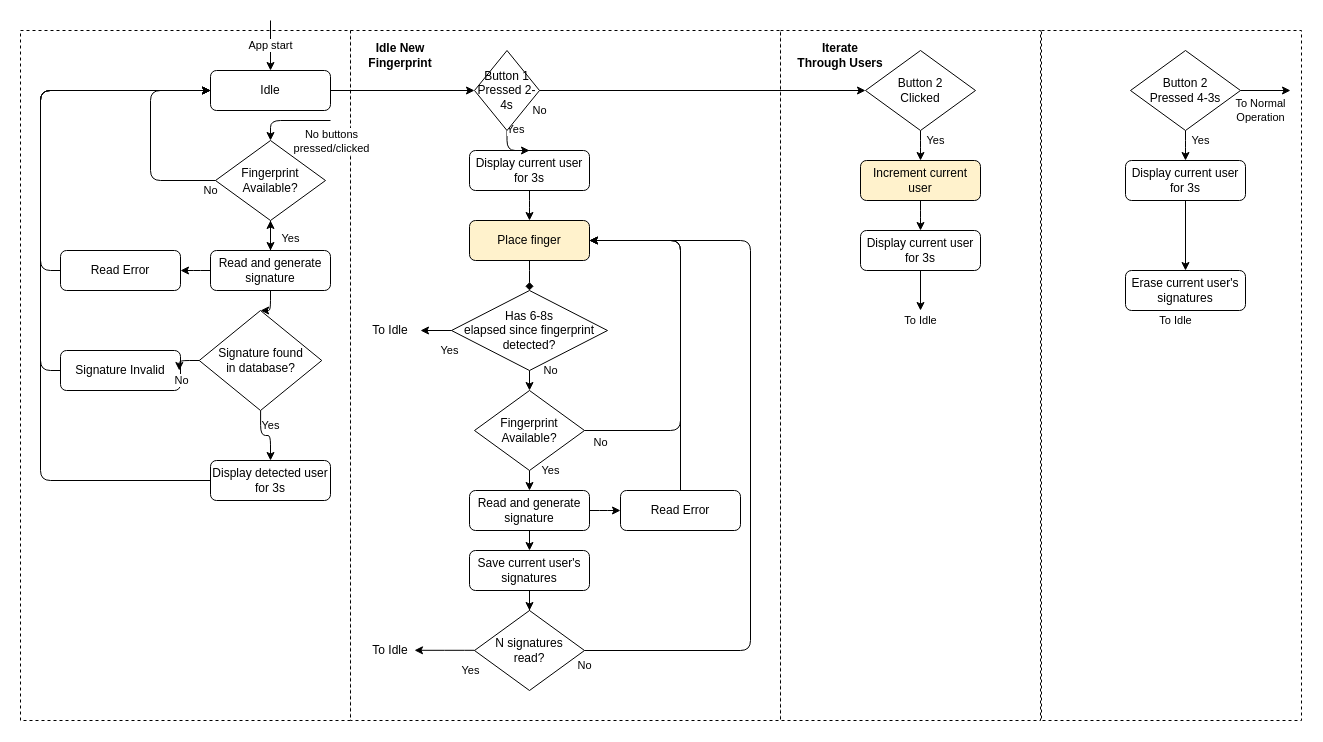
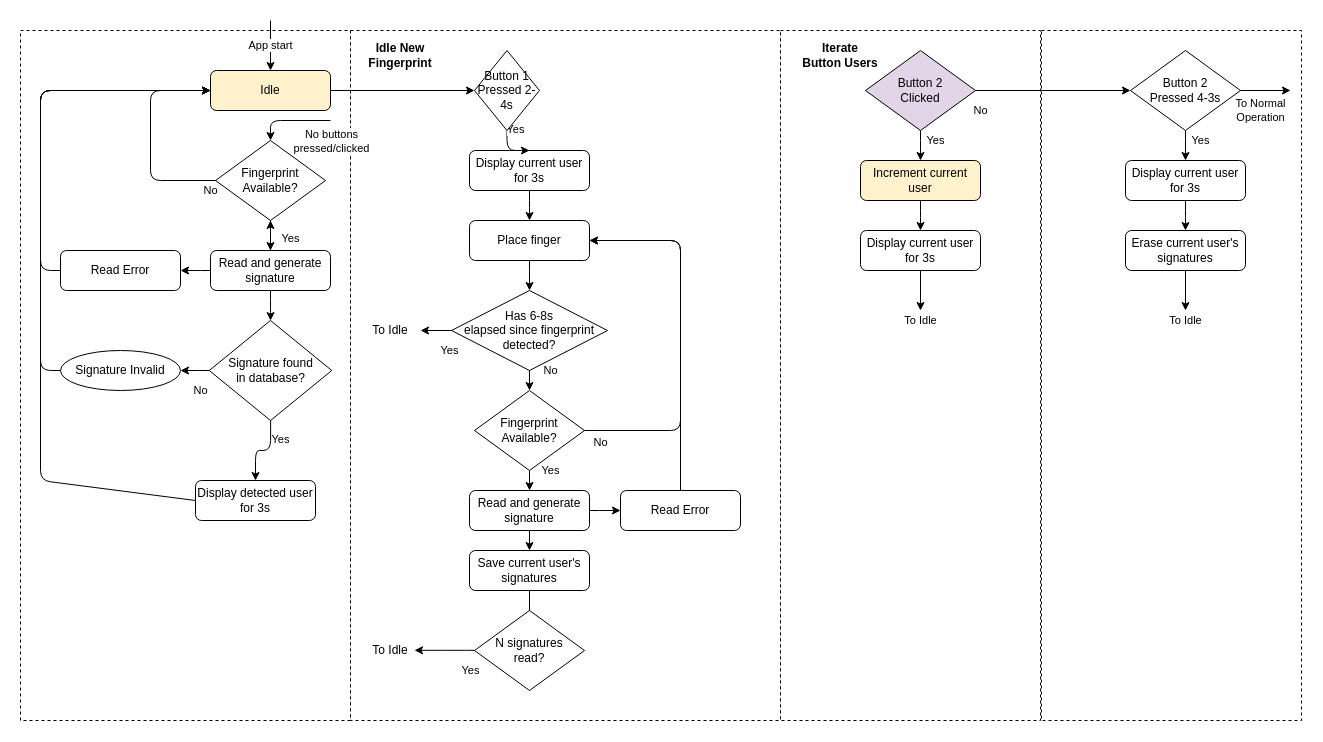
node "Iterate Through Users": label "Iterate Through Users" -> "Iterate Button Users"
node "Idle": fillcolor #ffffff -> #fff2cc
edge "Button 1 Pressed 2-4s" -> "Button 2 Clicked": removed, label "No"
node "Button 2 Clicked": fillcolor #ffffff -> #e1d5e7
edge "Button 2 Clicked" -> "Button 2 Pressed 4-3s": added, label "No"
node "Place finger": fillcolor #fff2cc -> #ffffff
edge "Place finger" -> "Has 6-8s elapsed since fingerprint detected?": arrowhead diamond -> classic
node "Erase current user's signatures": moved (1186, 291) -> (1186, 251)
node "Signature found in database?": moved (261, 361) -> (271, 371)
node "Signature Invalid": shape rounded rectangle -> ellipse
node "Display detected user for 3s": moved (271, 481) -> (256, 501)
edge "N signatures read?" -> "Place finger": removed, label "No"
edge "Save current user's signatures" -> "N signatures read?": arrowhead classic -> none
